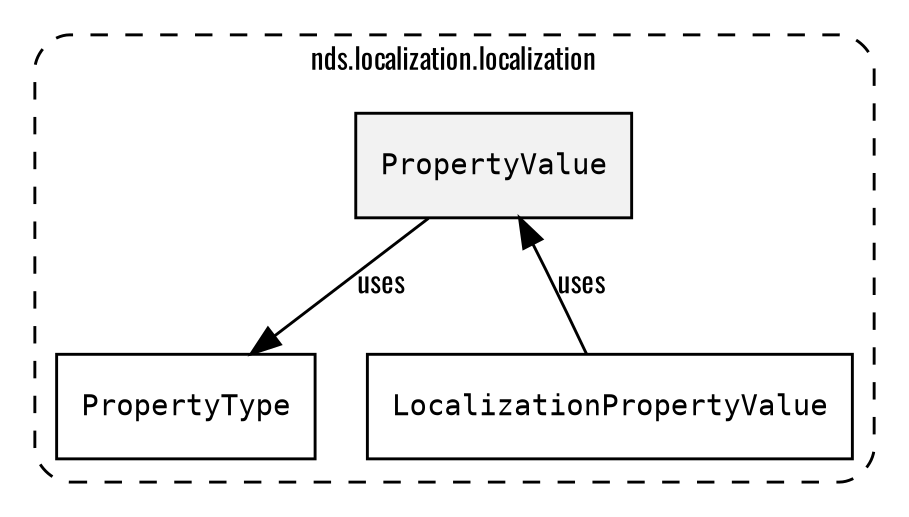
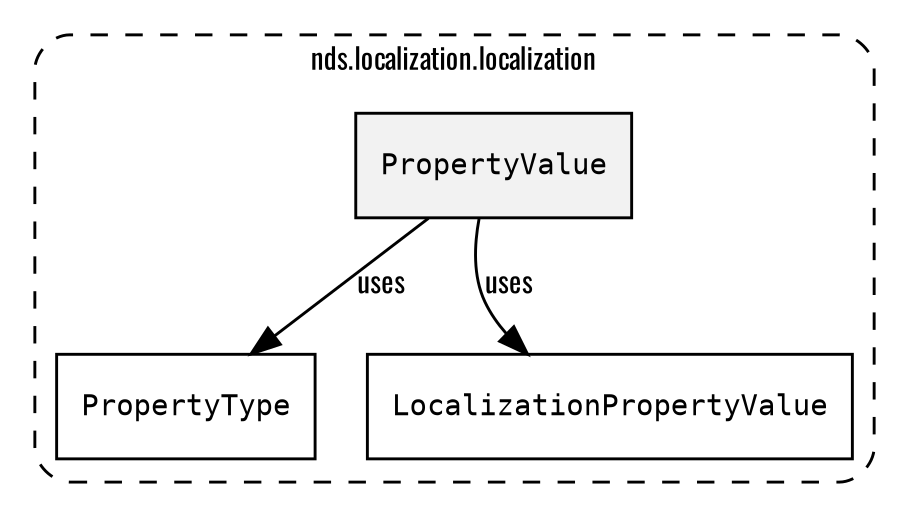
edge "LocalizationPropertyValue" -> "PropertyValue": reversed
